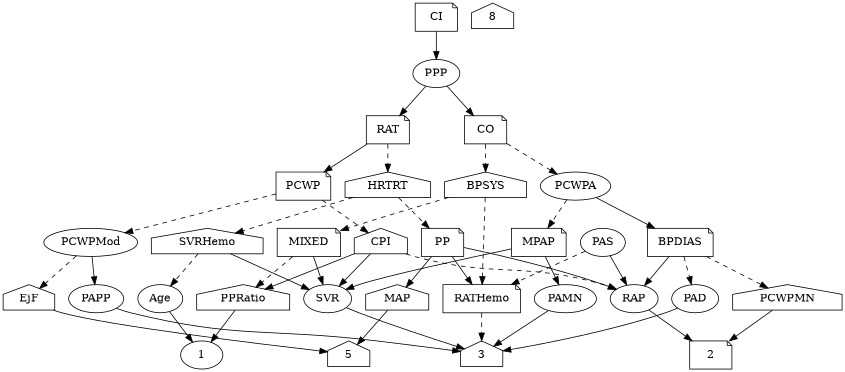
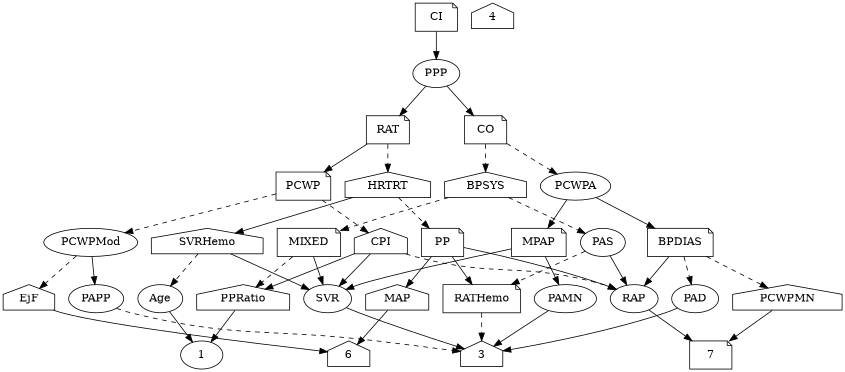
node "8": label "8" -> "4"
edge "PCWPA" -> "MPAP": style dashed -> solid
edge "HRTRT" -> "SVRHemo": style dashed -> solid
edge "BPSYS" -> "RATHemo": now "BPSYS" -> "PAS"
edge "PAPP" -> "3": style solid -> dashed
node "5": label "5" -> "6"
node "2": label "2" -> "7"
